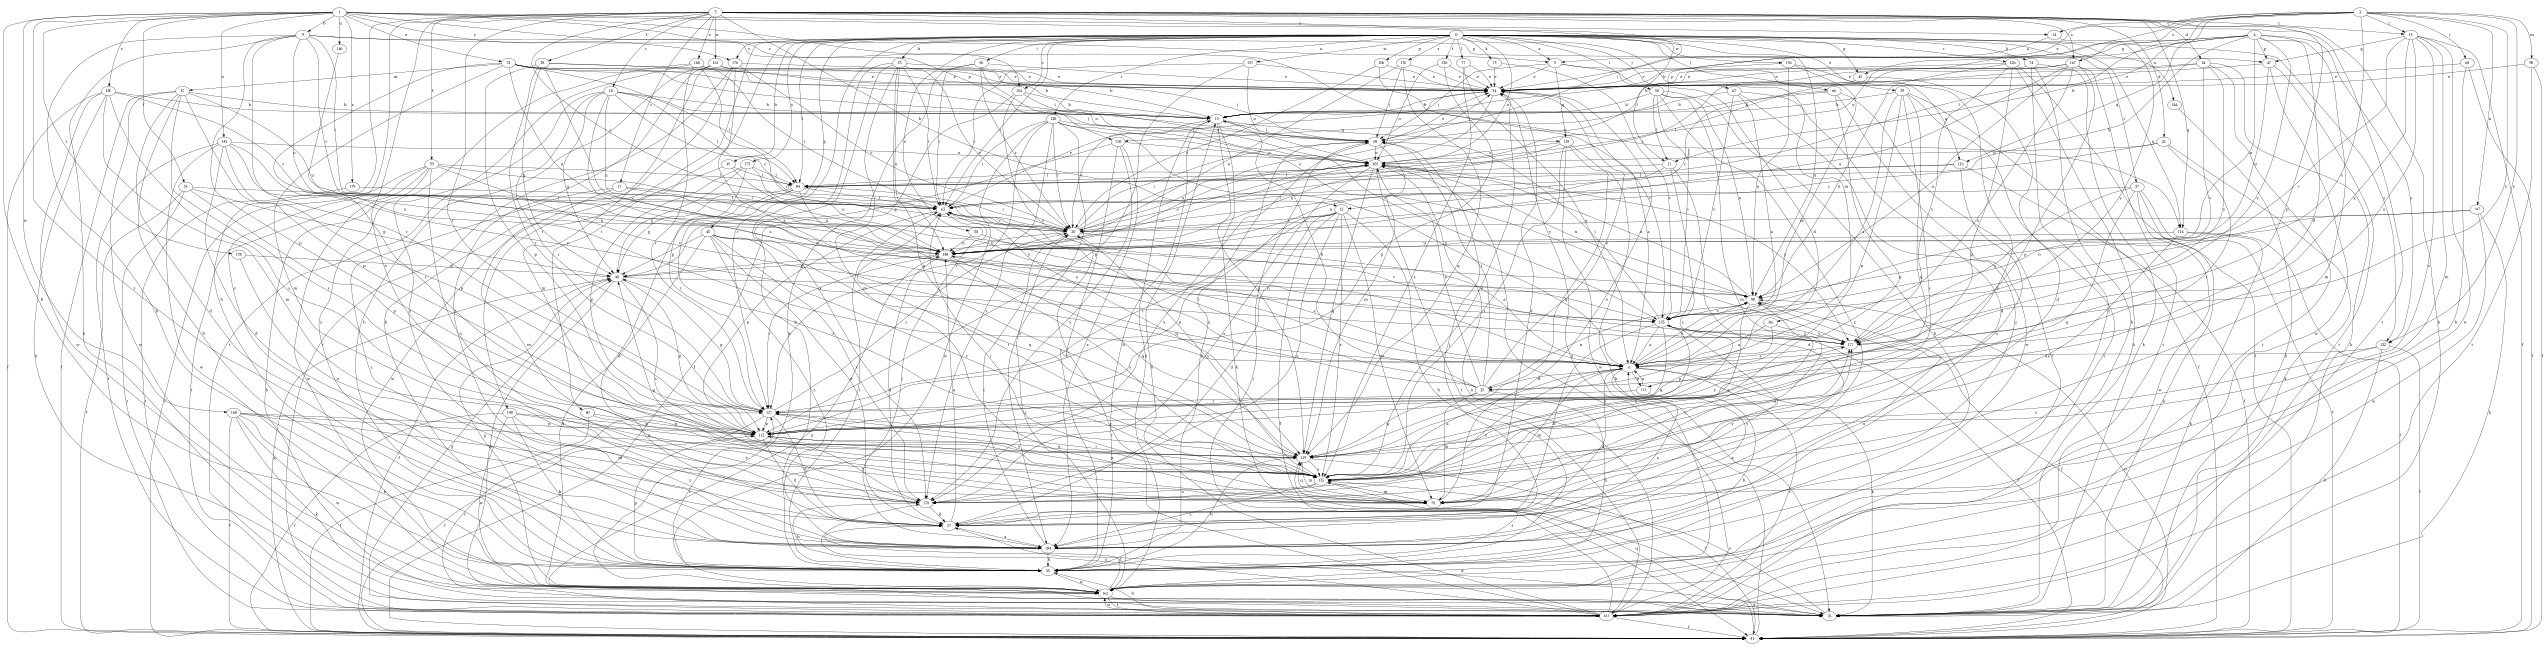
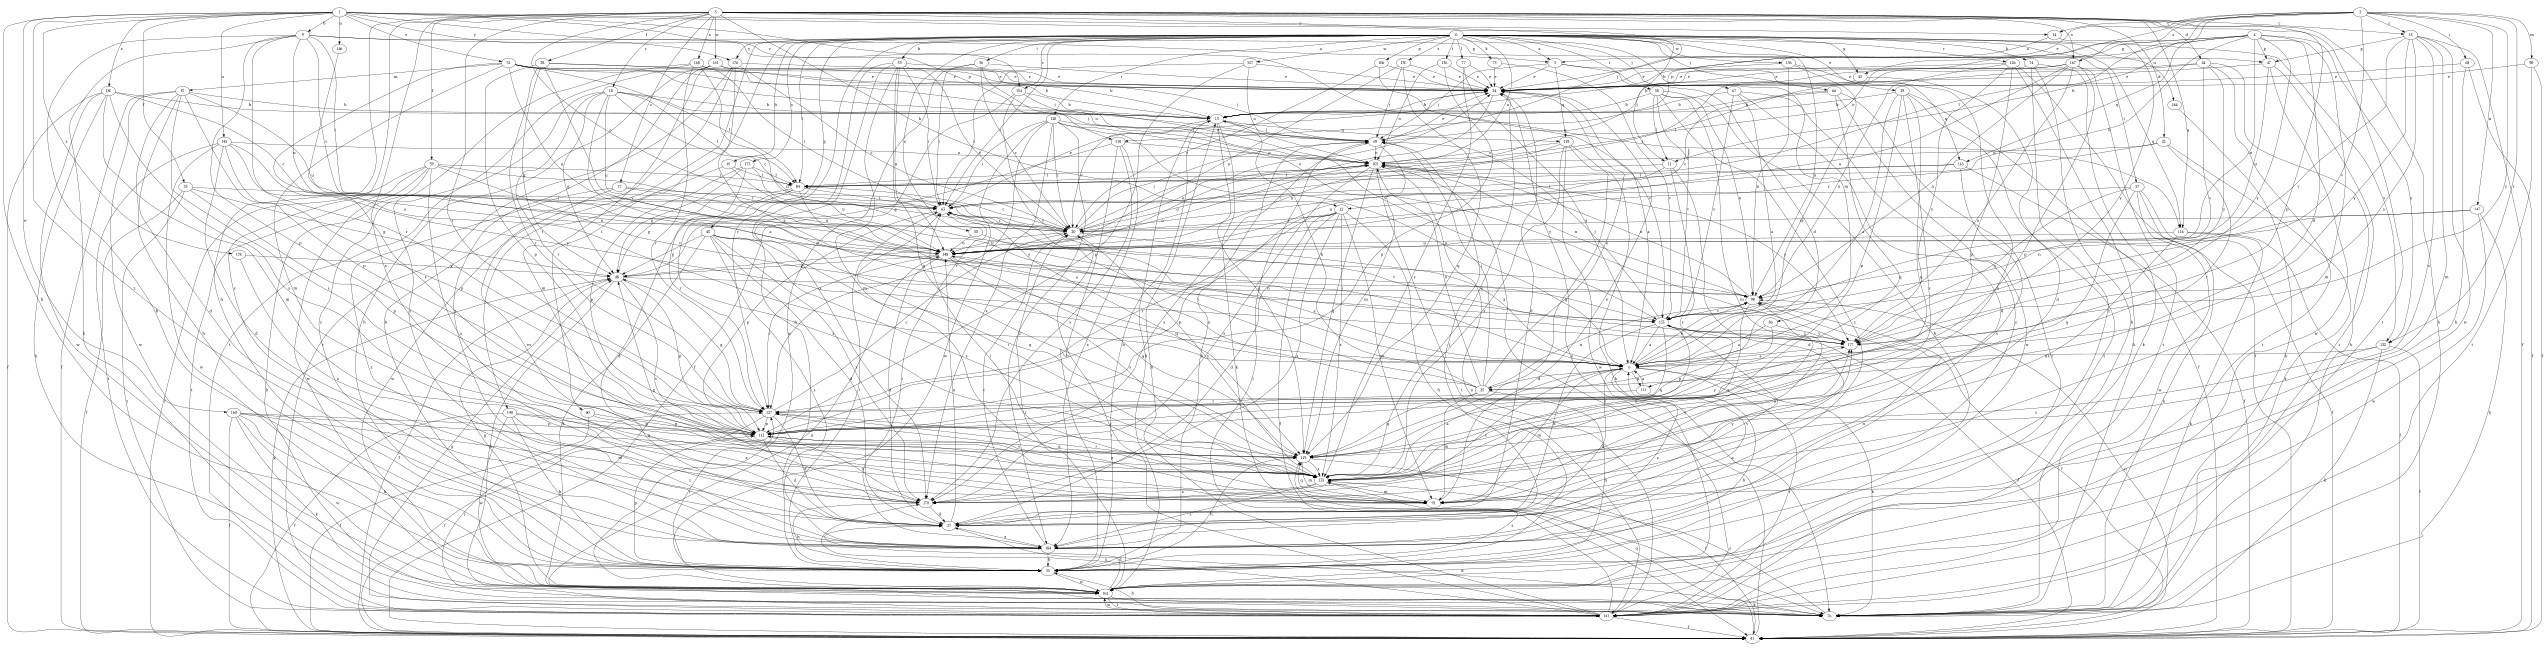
node "179": removed
